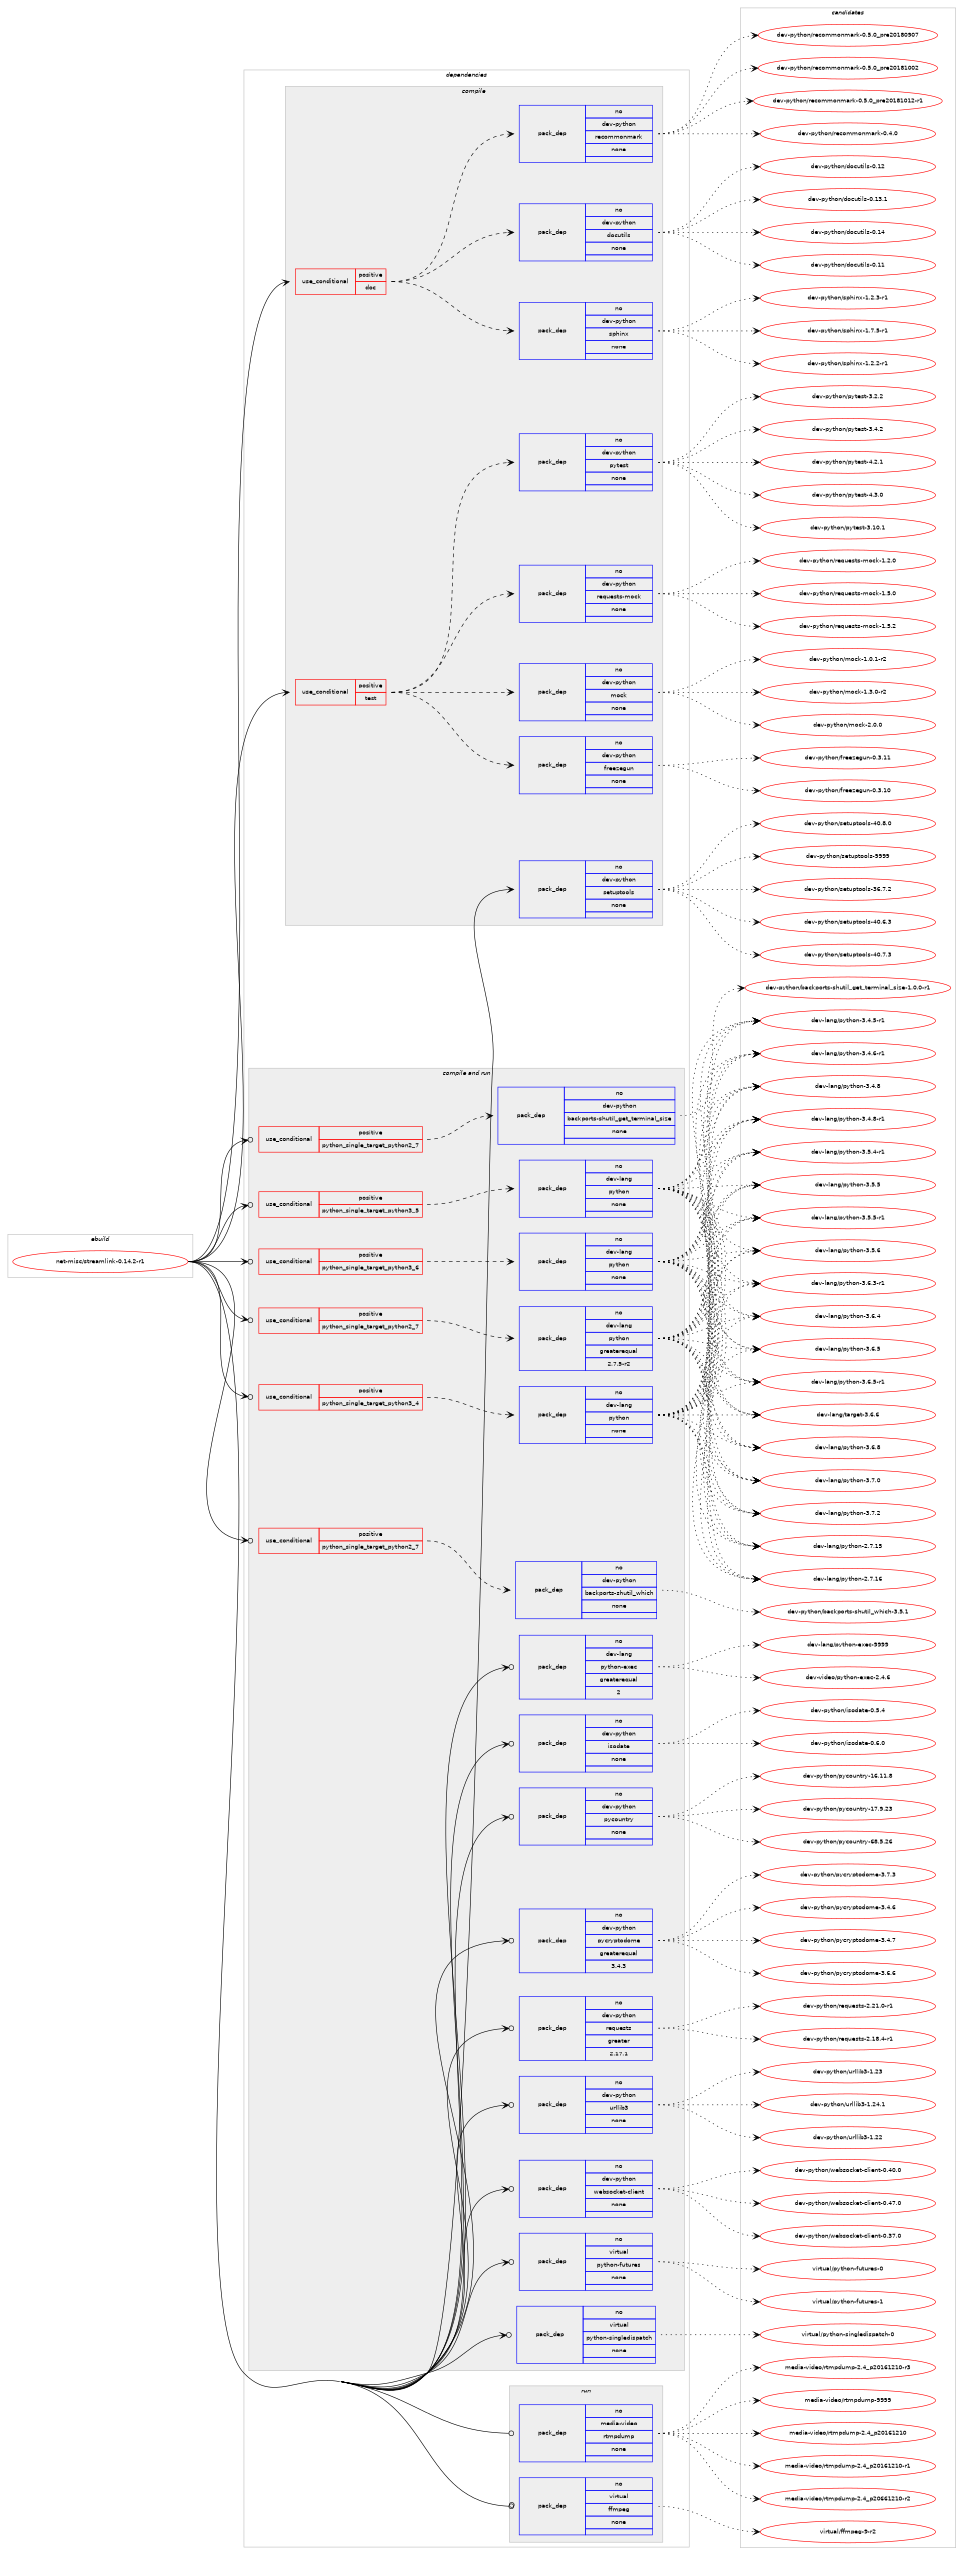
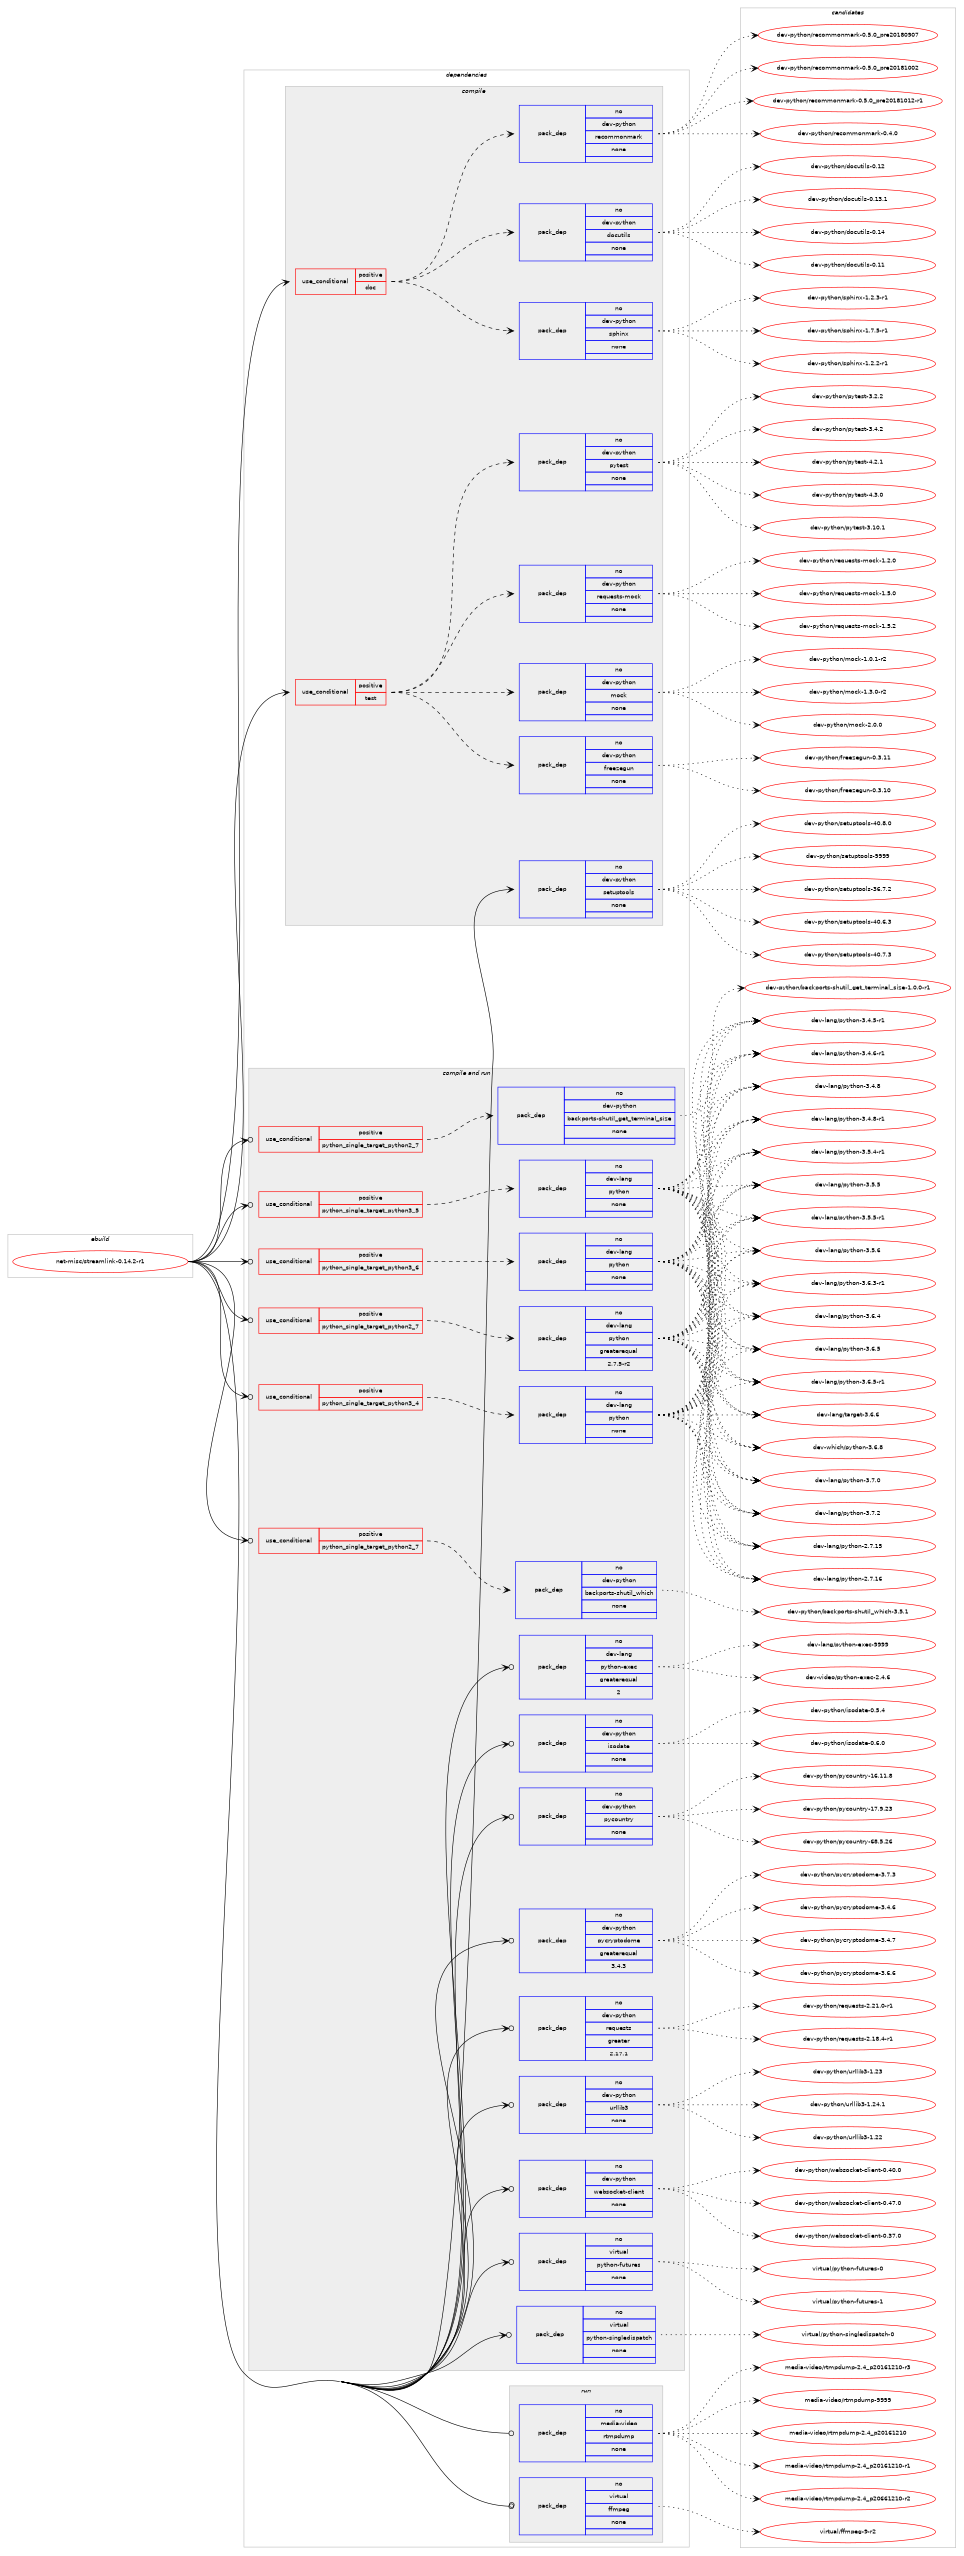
node "dev-lang/python-3.6.8": label "dev-lang/python-3.6.8" -> "dev-which/python-3.6.8"
